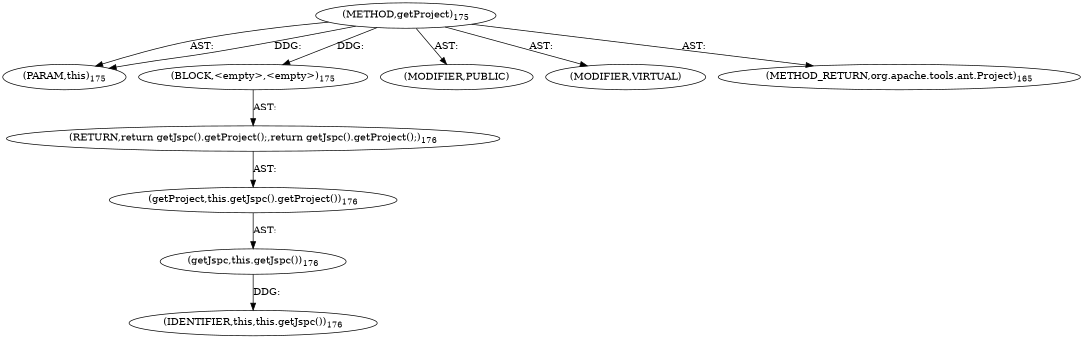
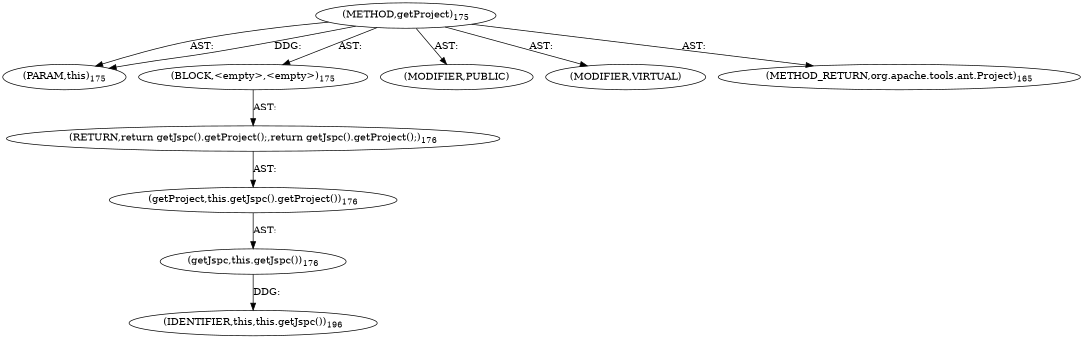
edge "(METHOD,getProject)" -> "(BLOCK,<empty>,<empty>)": label "DDG: " -> "AST: "
node "(IDENTIFIER,this,this.getJspc())": text "176" -> "196"
